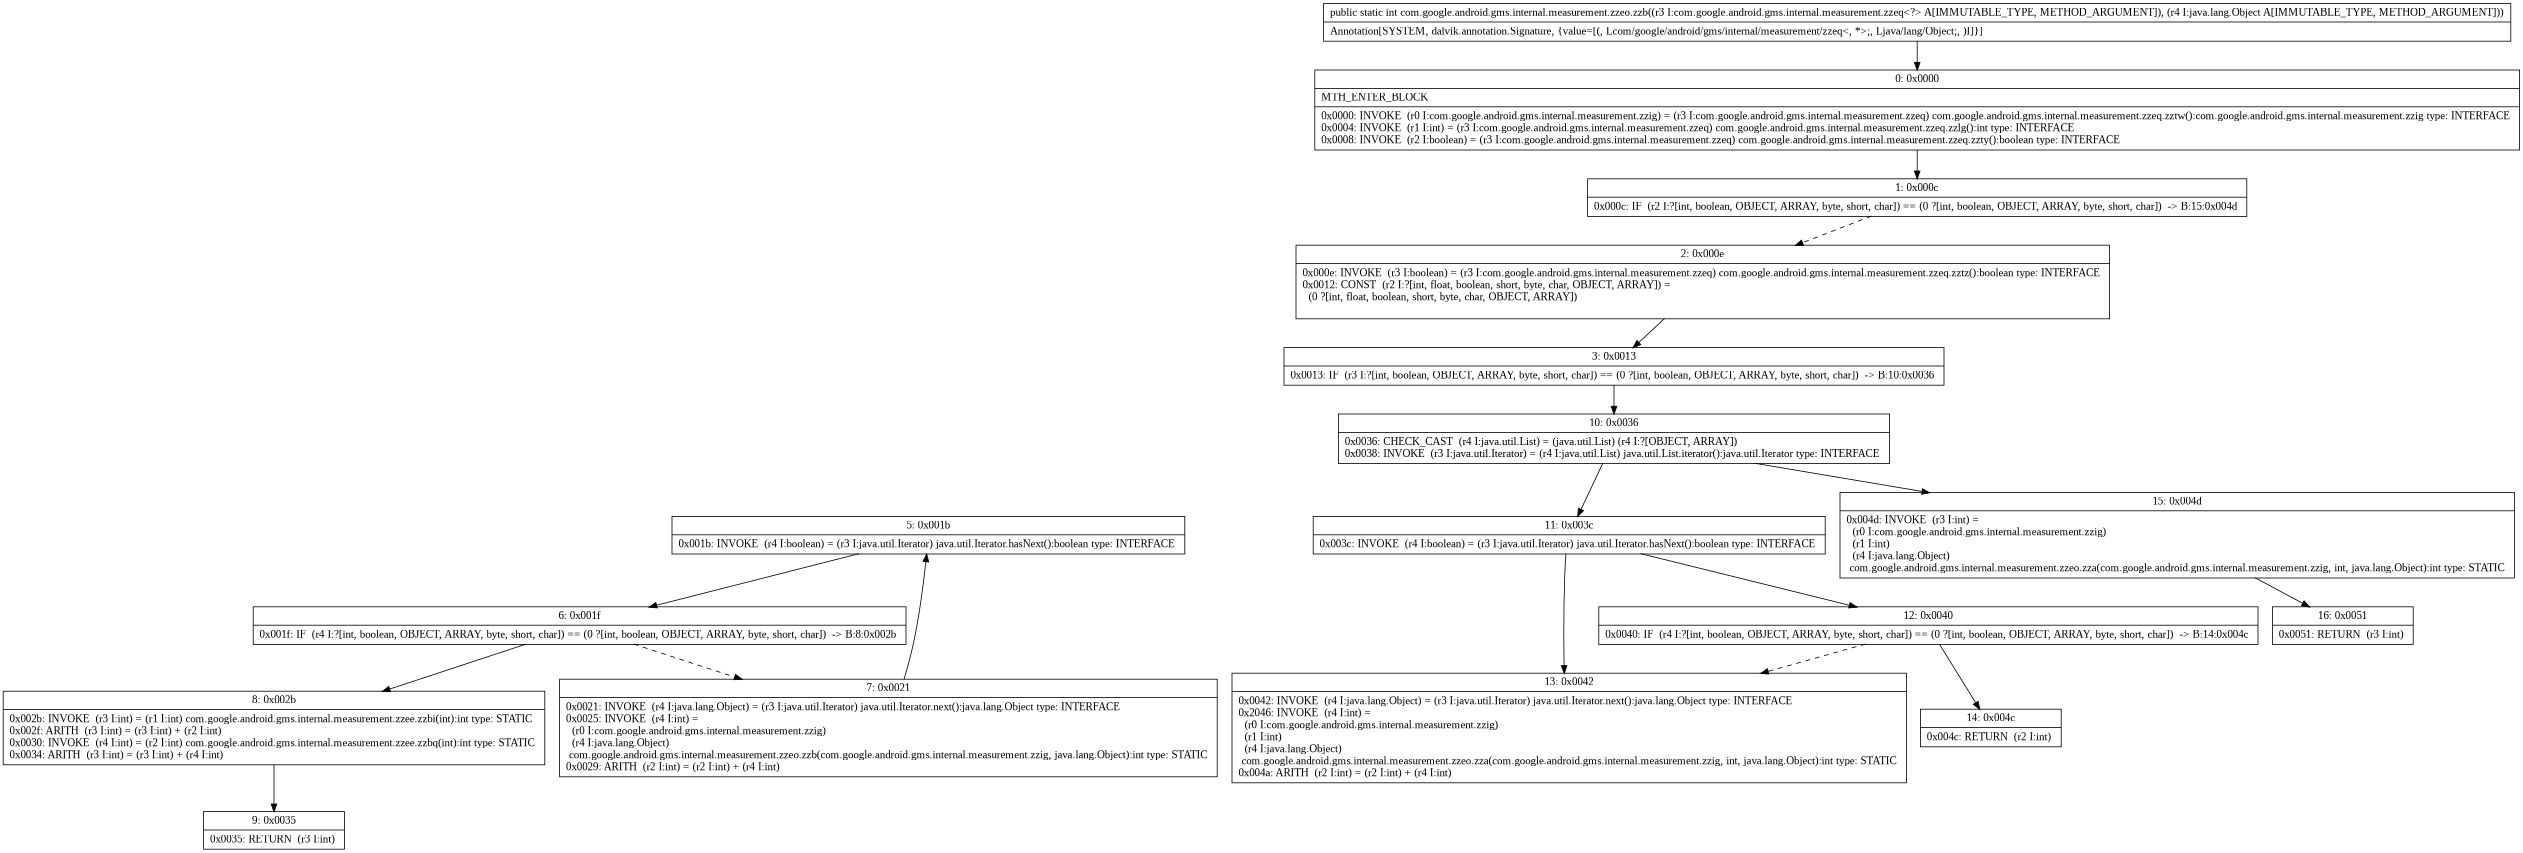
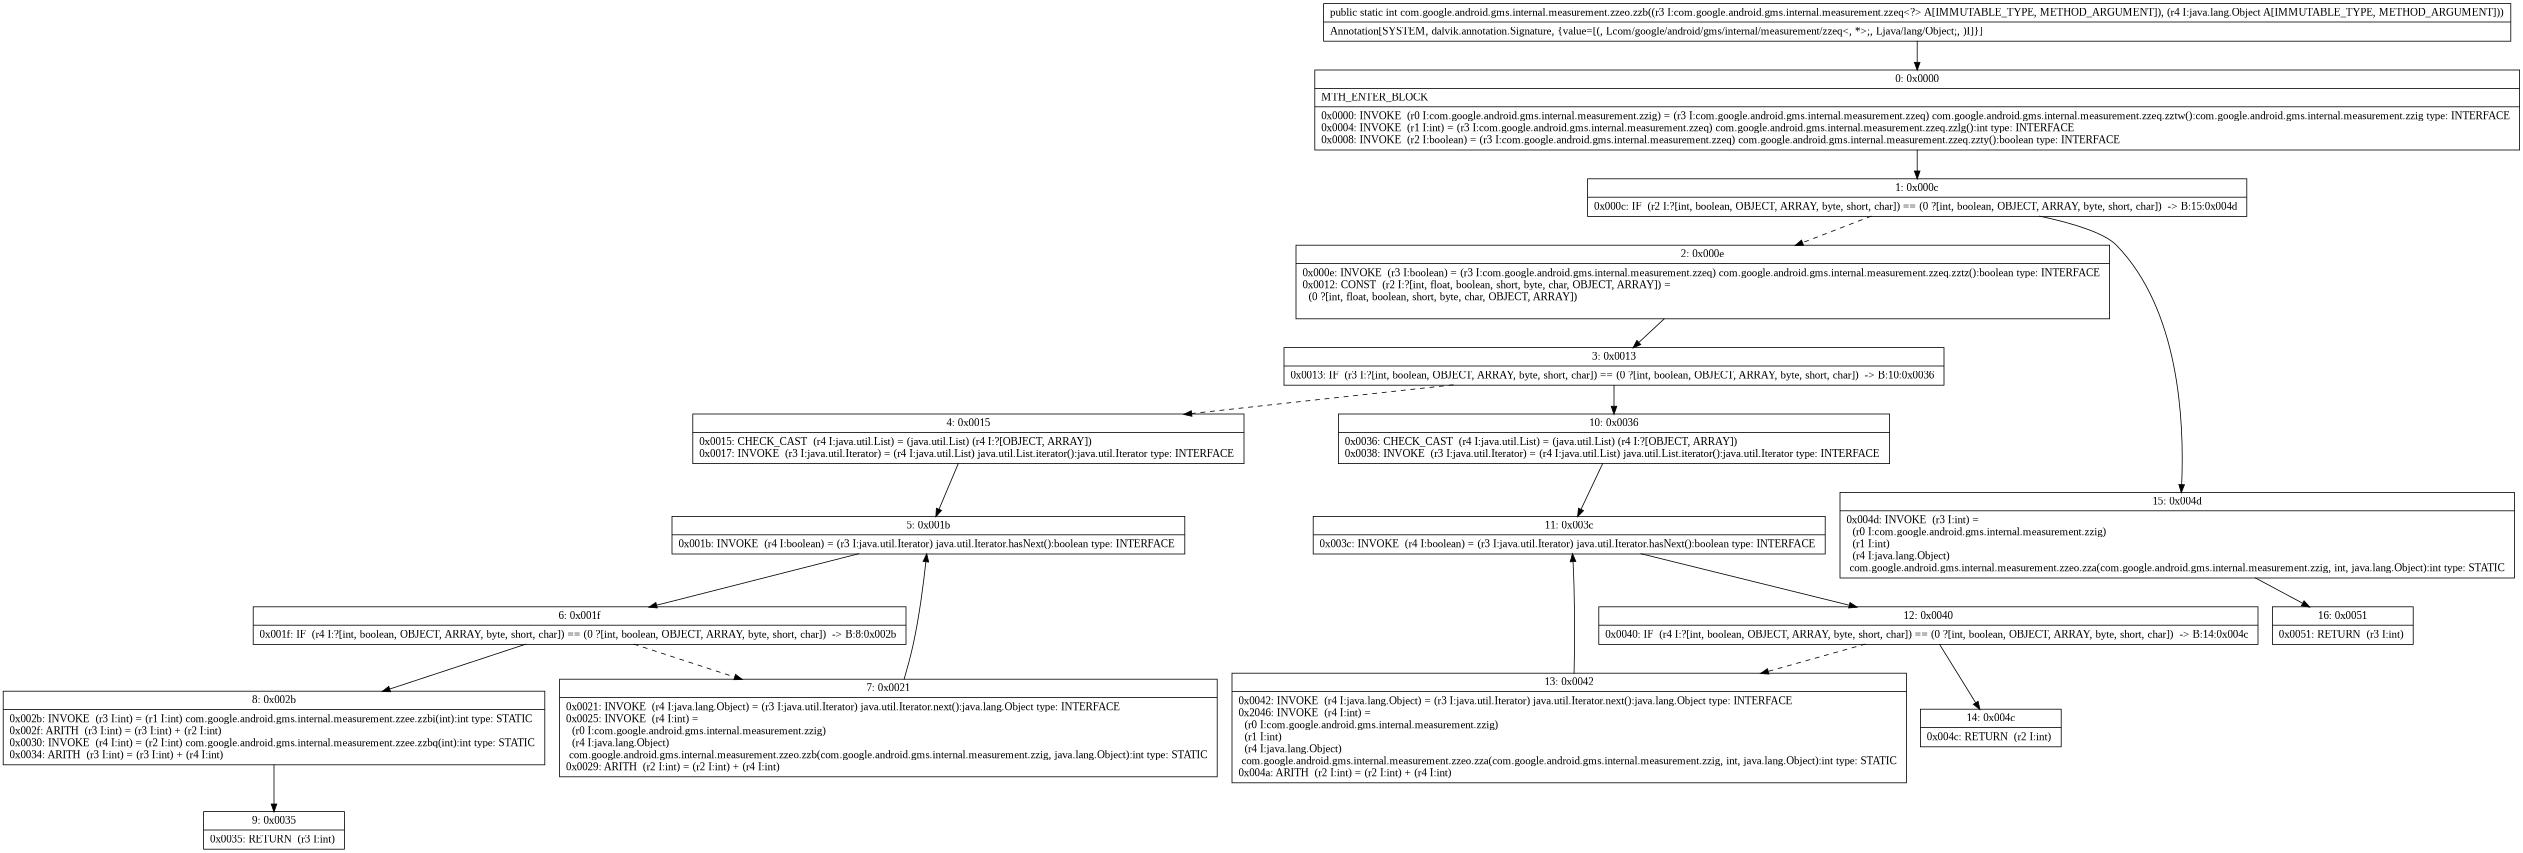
node "4: 0x0015": added
edge "10: 0x0036" -> "15: 0x004d": now "1: 0x000c" -> "15: 0x004d"
edge "11: 0x003c" -> "13: 0x0042": reversed
